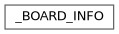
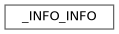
node "_BOARD_INFO": label "_BOARD_INFO" -> "_INFO_INFO"
